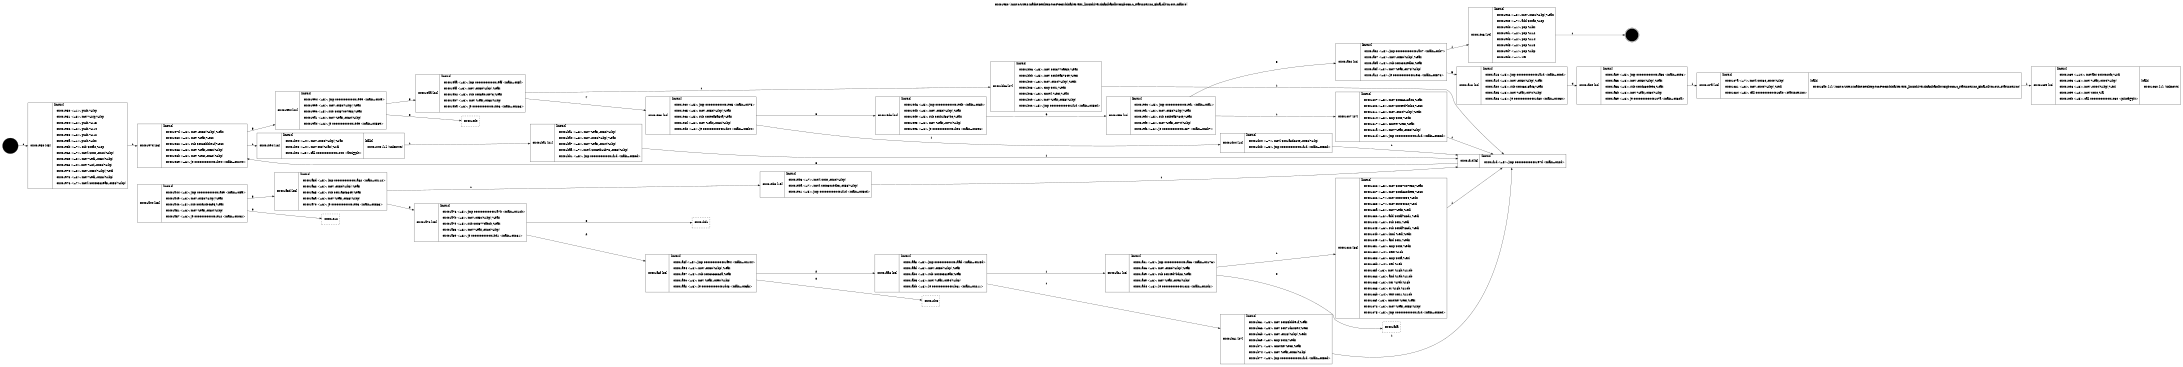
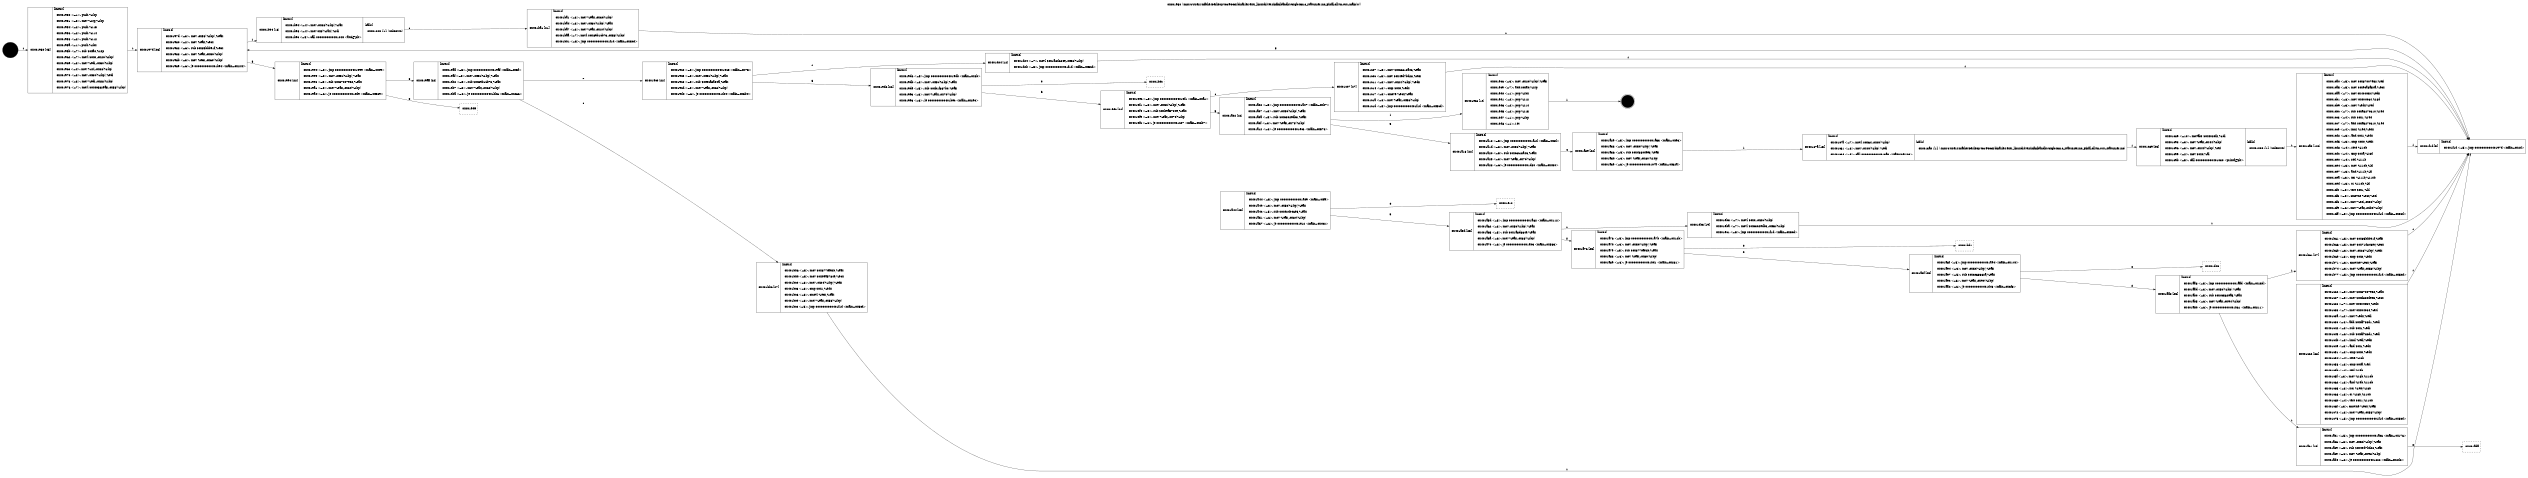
node "0x401bec": added
node "0x401ca0 [100]": added
edge "0x401ac1 [25]" -> "0x401c22 [88]": removed, label "1"
